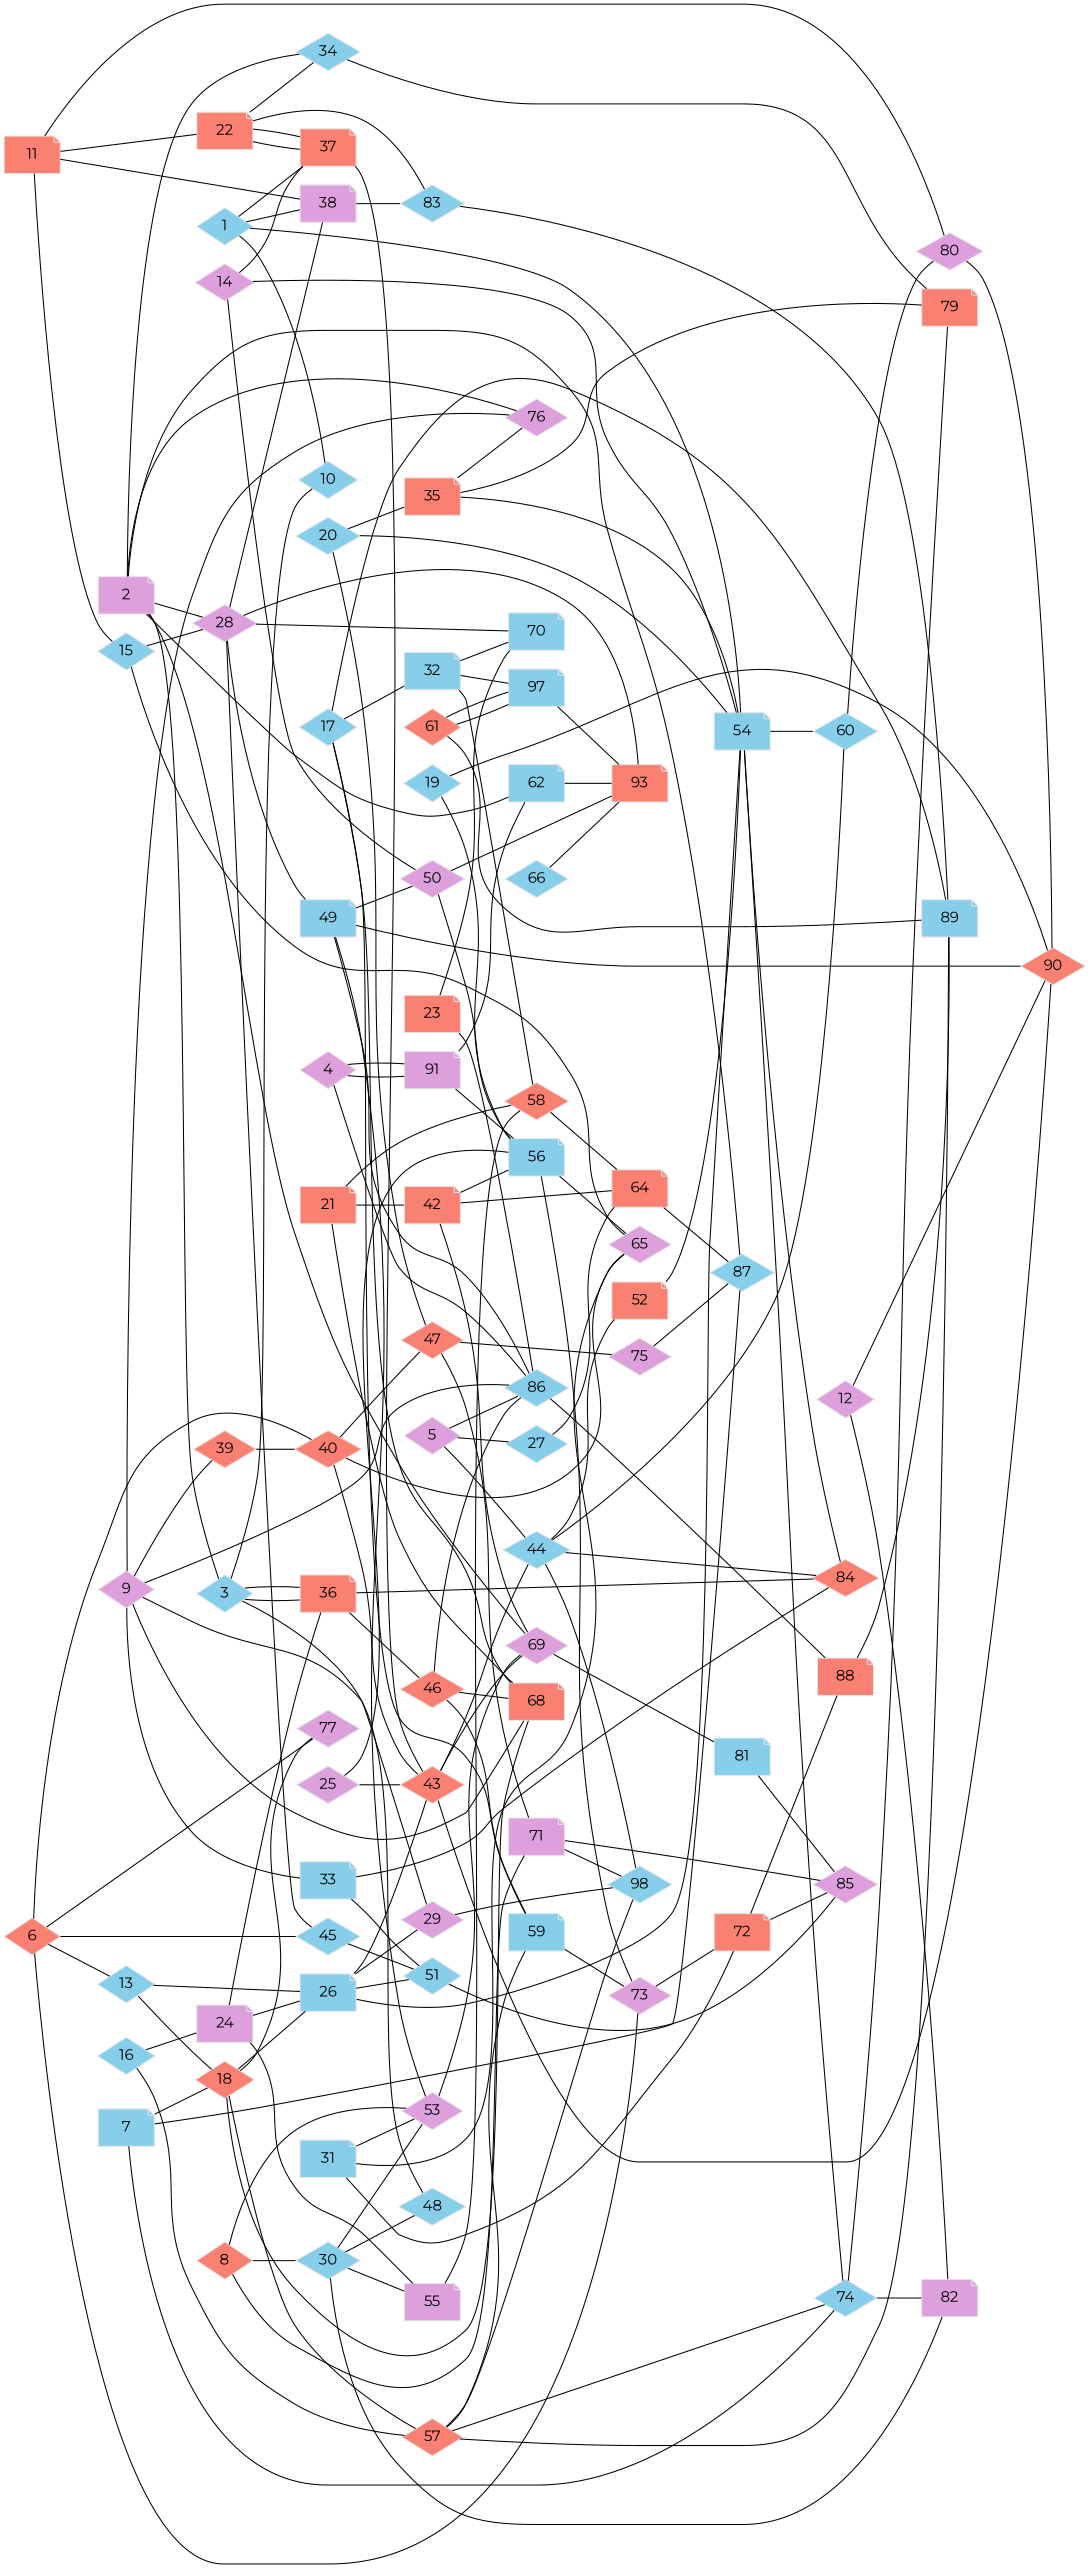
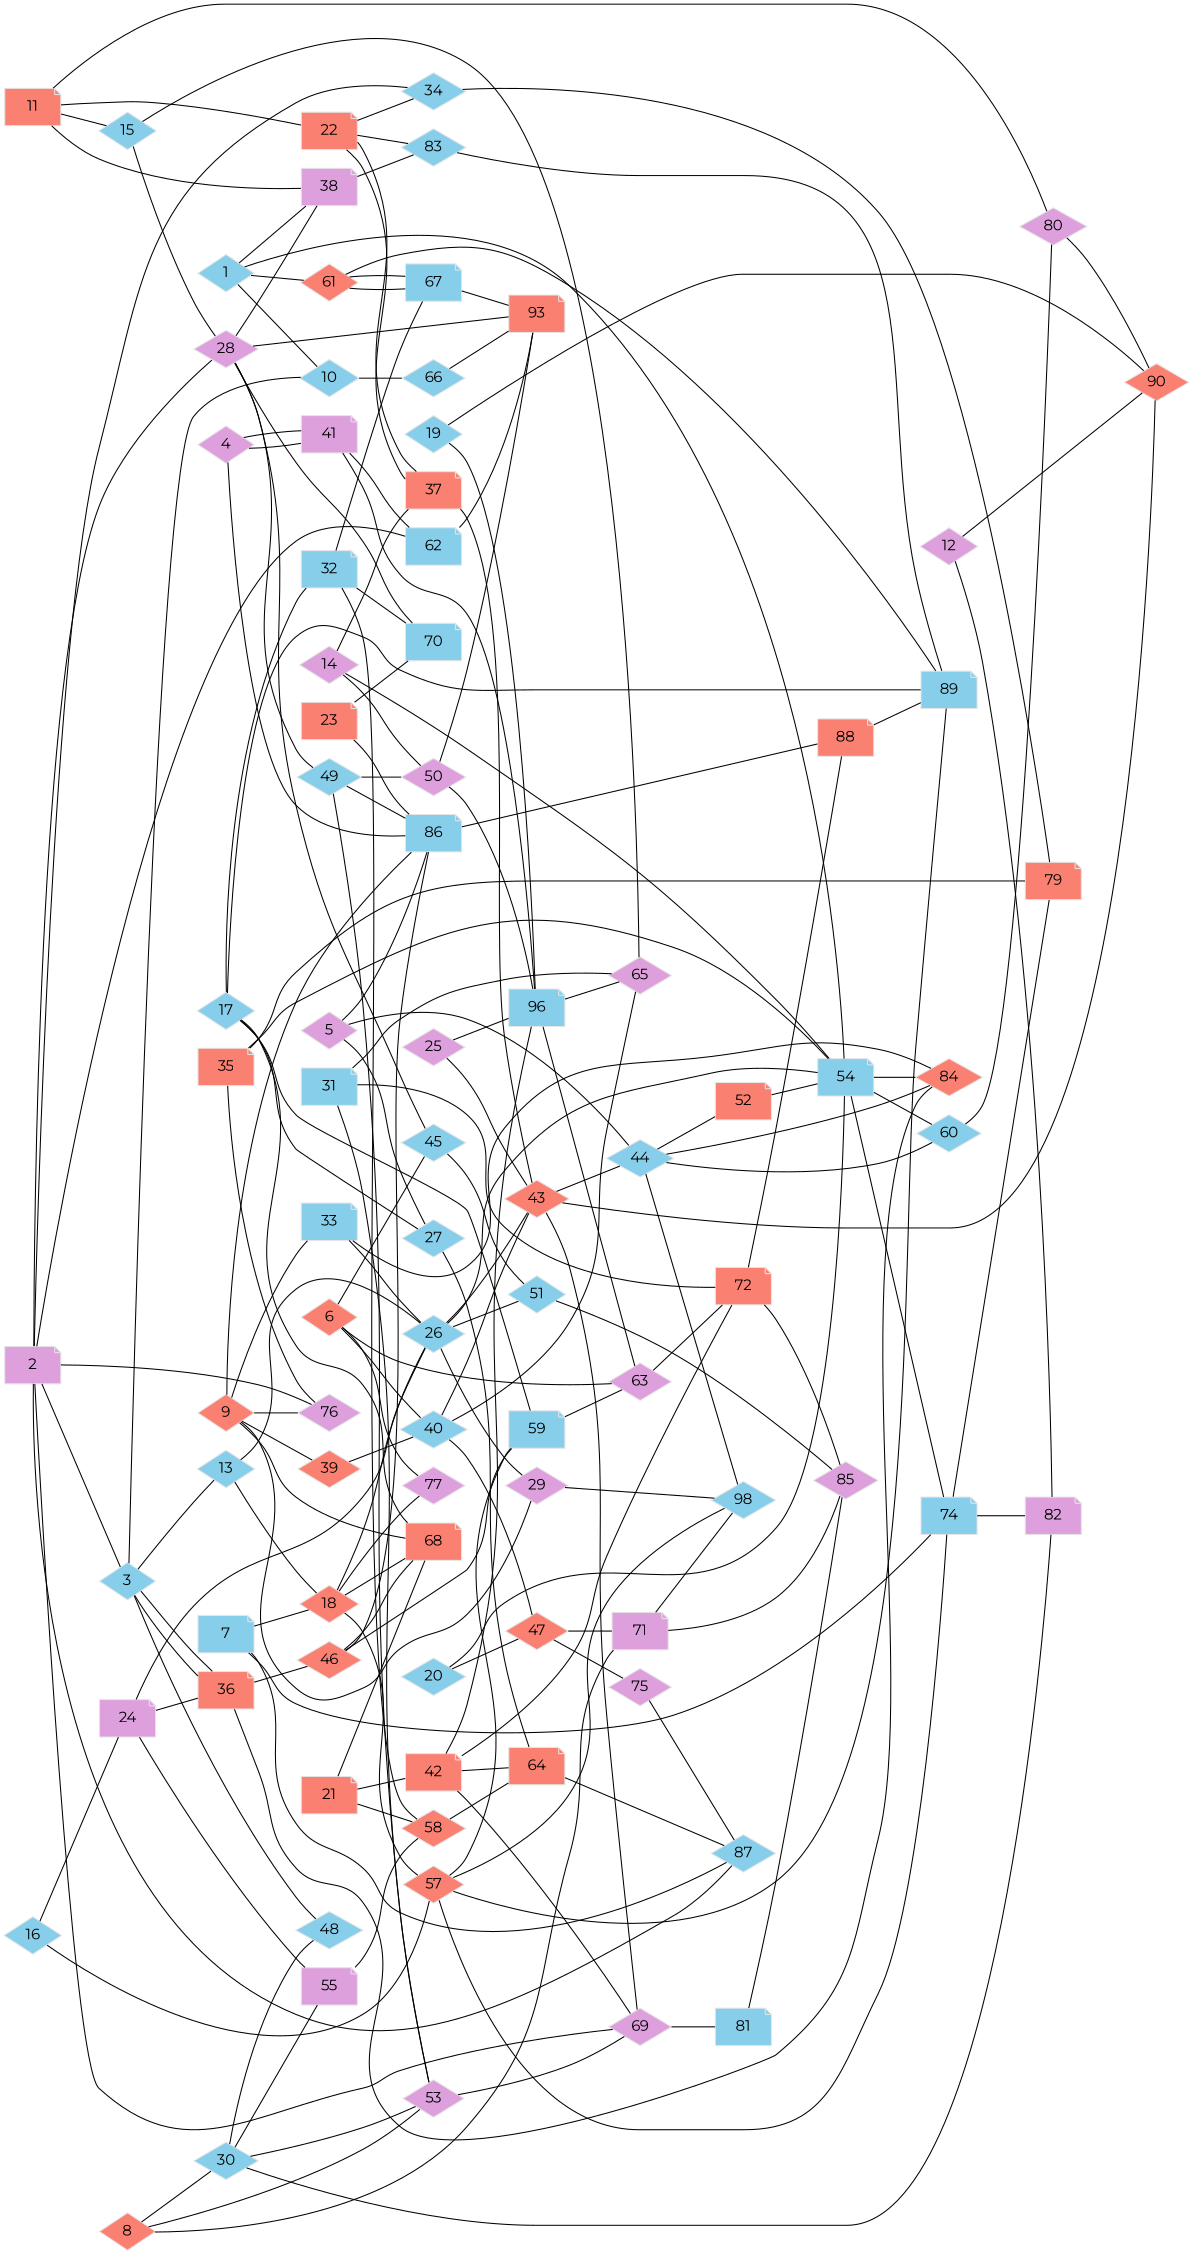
edge "37" -- "1": now "61" -- "1"
edge "10" -- "66": added
edge "35" -- "20": removed
node "97": label "97" -> "67"
node "49": shape note -> diamond
edge "49" -- "90": removed
node "91": label "91" -> "41"
edge "17" -- "27": added
node "56": label "56" -> "96"
node "86": shape diamond -> note
node "40": fillcolor salmon -> skyblue
edge "72" -- "42": added
node "9": fillcolor plum -> salmon
edge "33" -- "51": now "33" -- "26"
edge "6" -- "13": now "3" -- "13"
node "26": shape note -> diamond
node "73": label "73" -> "63"
node "74": shape diamond -> note
